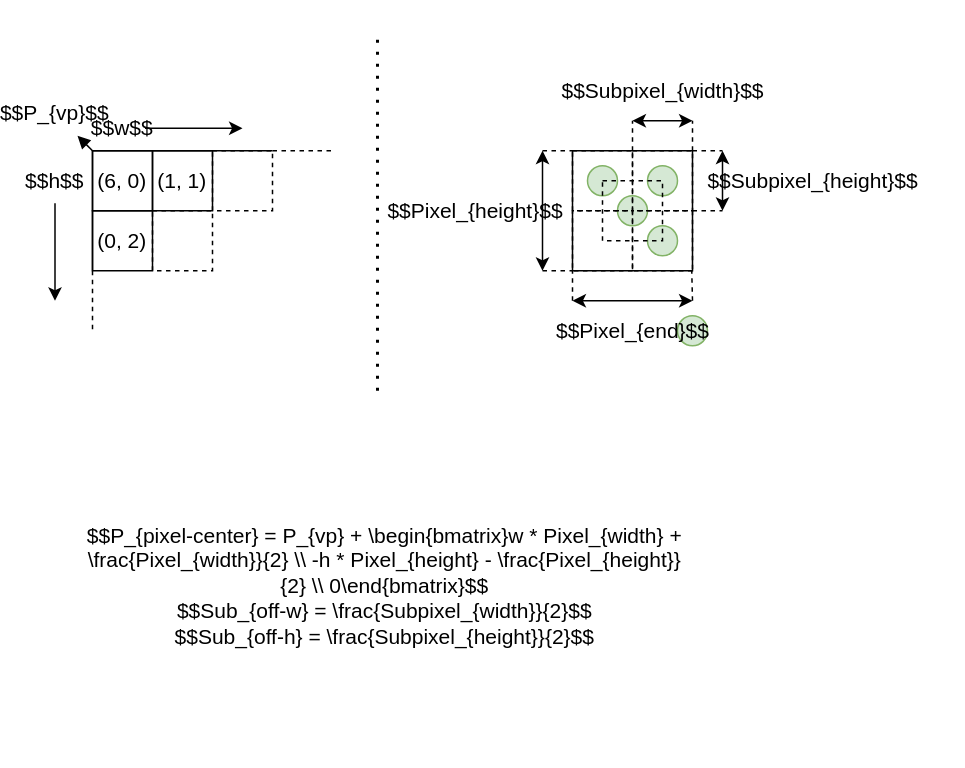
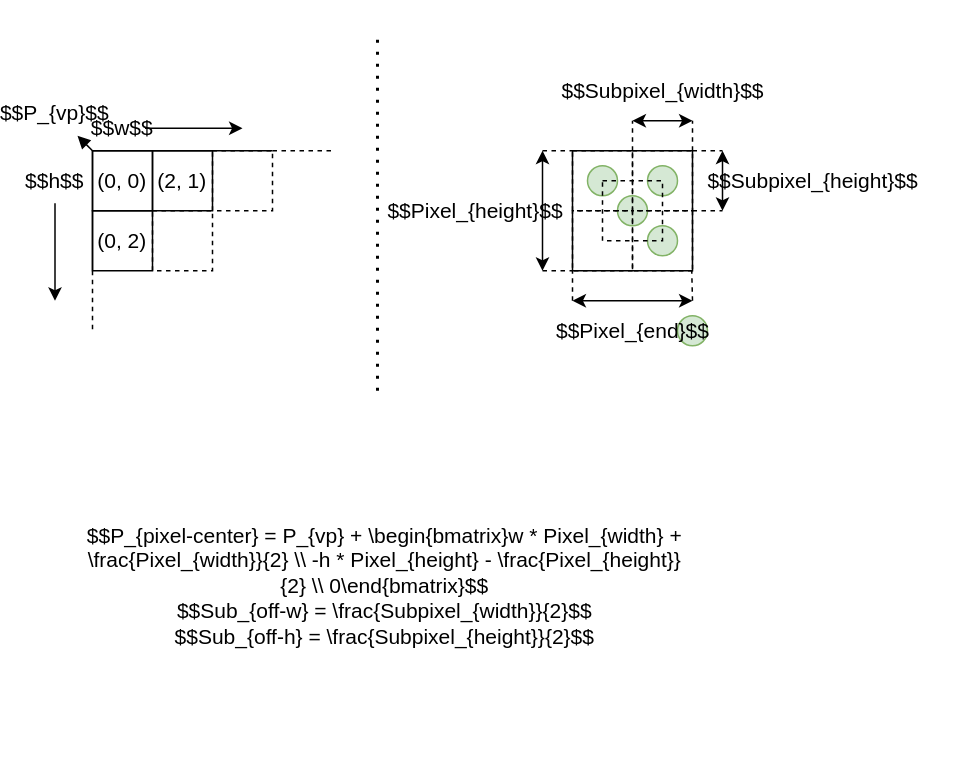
node "(6, 0)": label "(6, 0)" -> "(0, 0)"
node "(1, 1)": label "(1, 1)" -> "(2, 1)"
